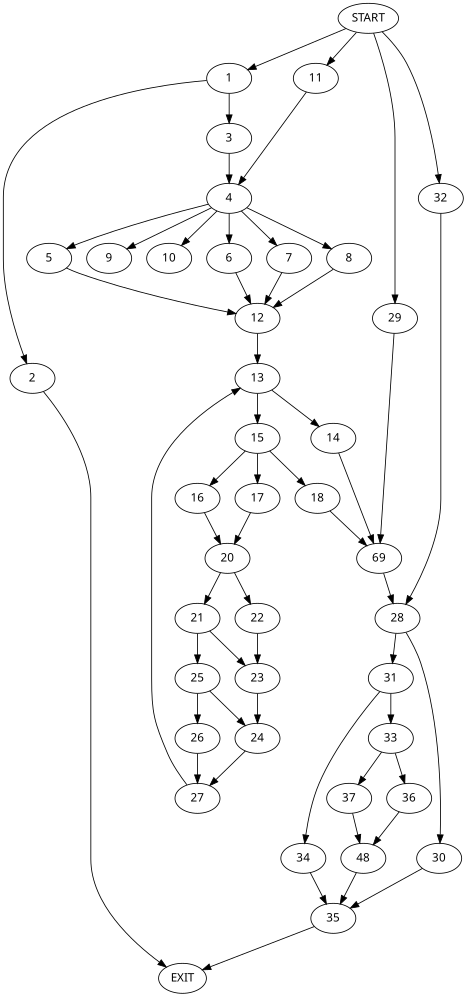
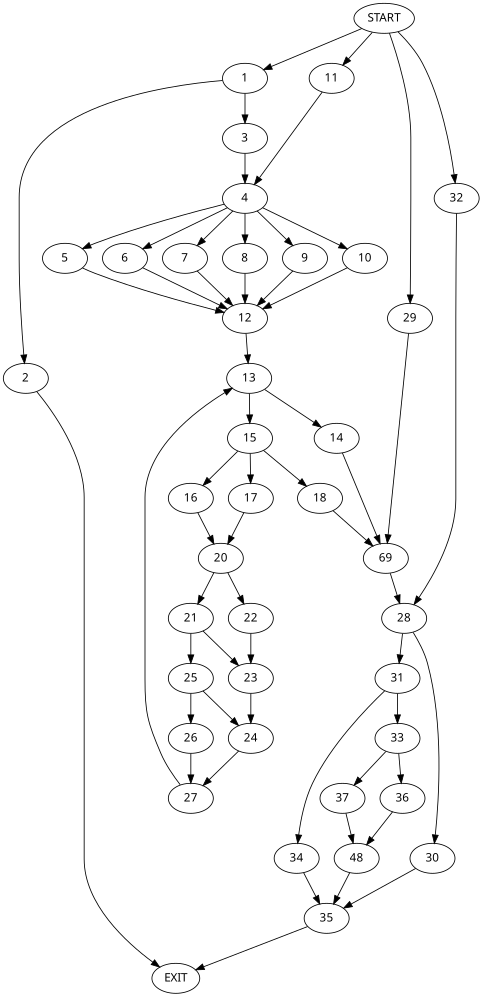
edge "9" -> "12": added
edge "10" -> "12": added
